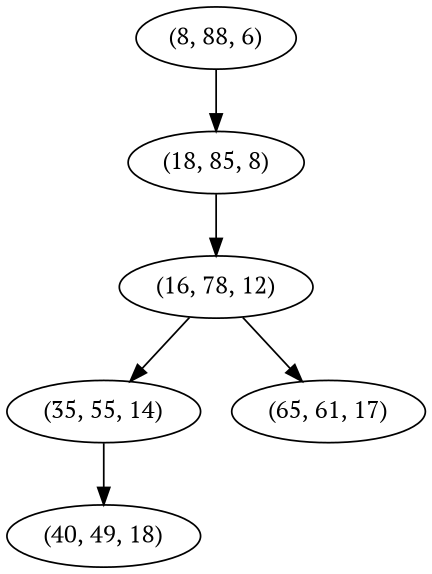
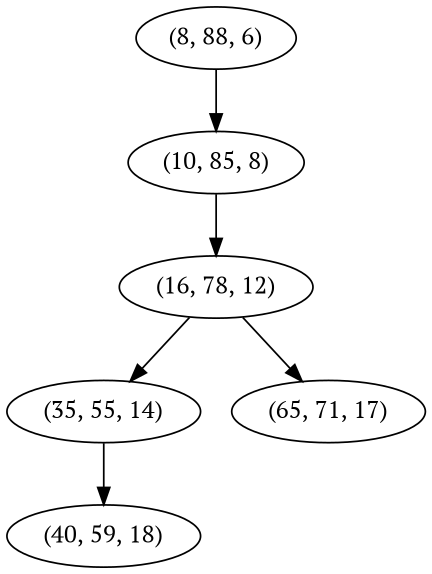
node "(18, 85, 8)": label "(18, 85, 8)" -> "(10, 85, 8)"
node "(65, 61, 17)": label "(65, 61, 17)" -> "(65, 71, 17)"
node "(40, 49, 18)": label "(40, 49, 18)" -> "(40, 59, 18)"
